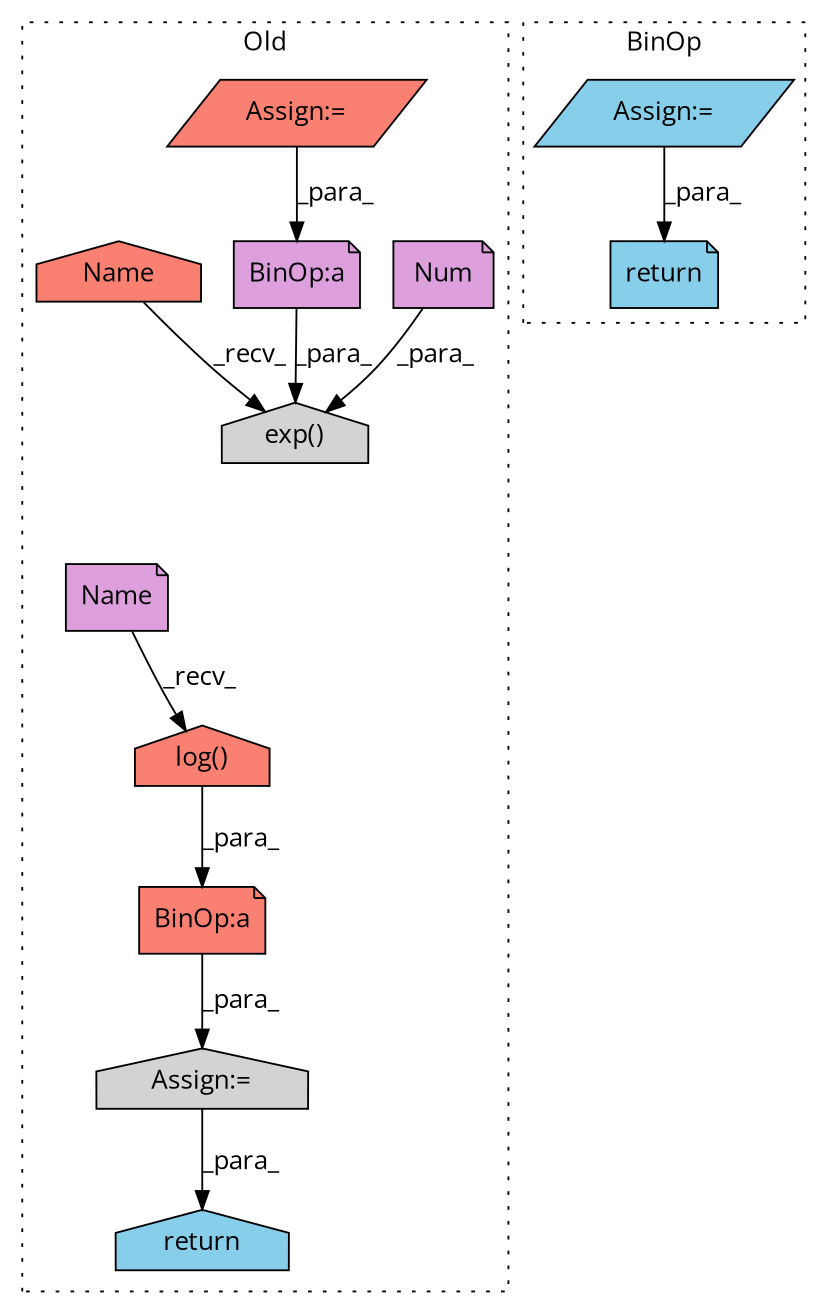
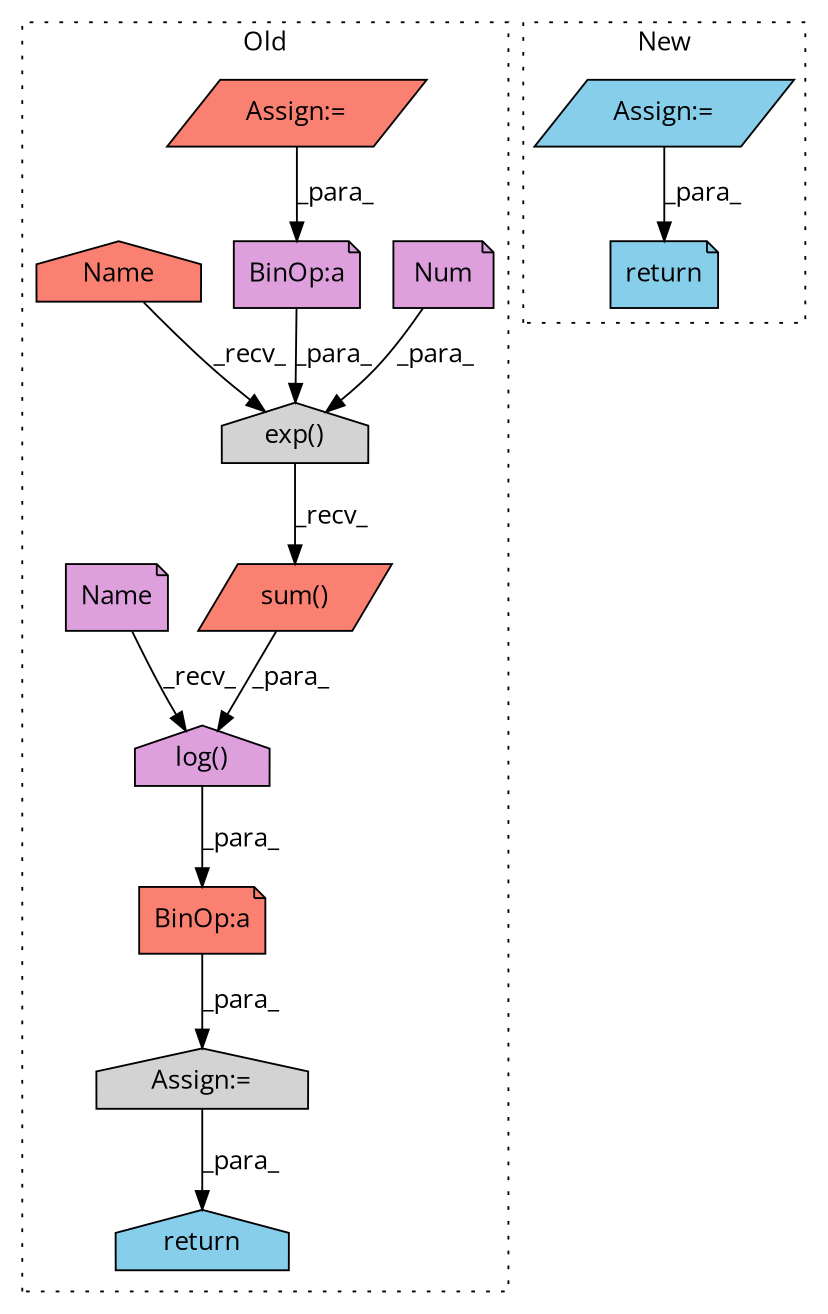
cluster "BinOp": label "BinOp" -> "New"
node "sum()": added
node "log()": fillcolor salmon -> plum
